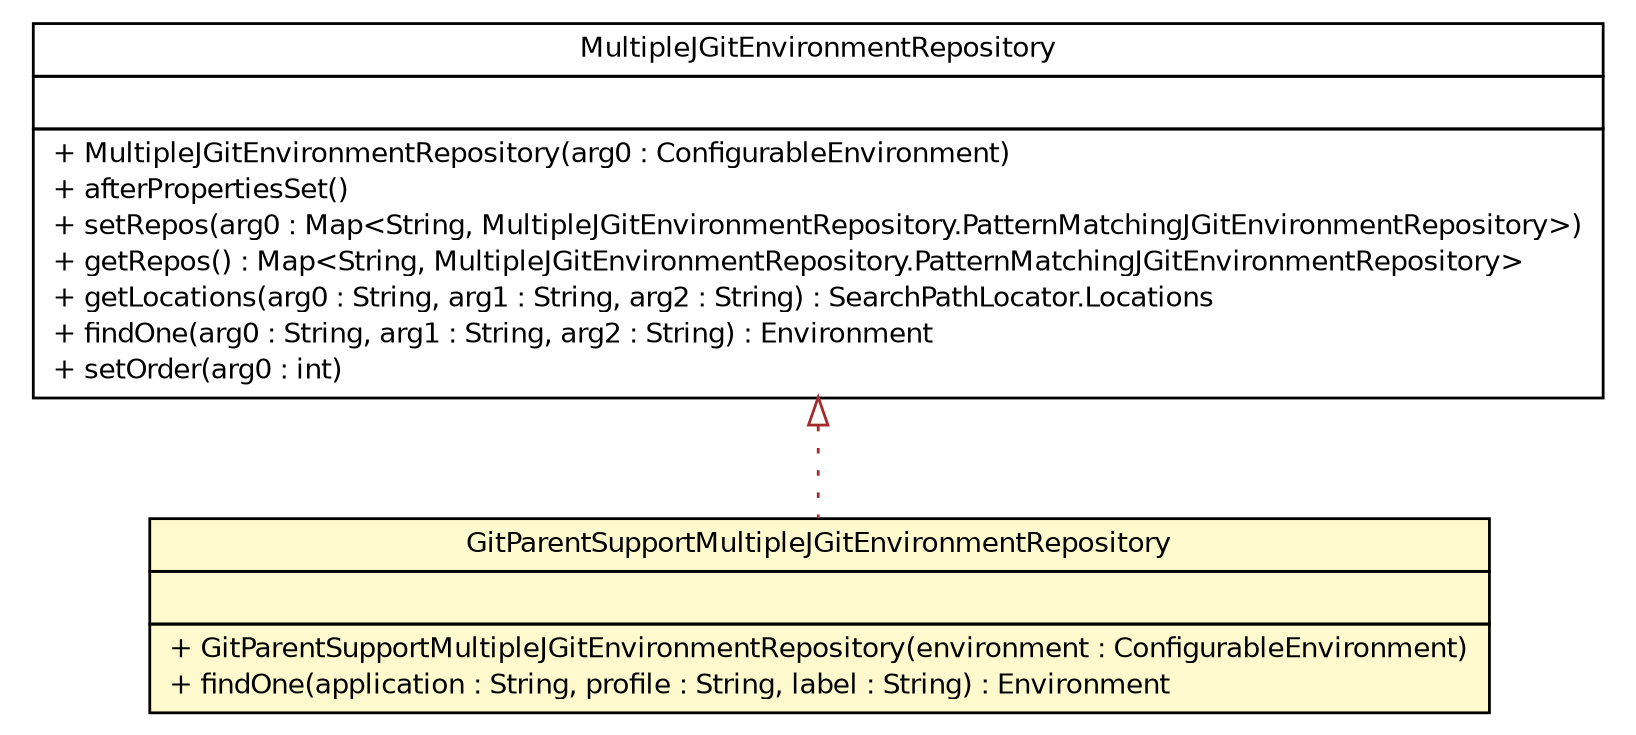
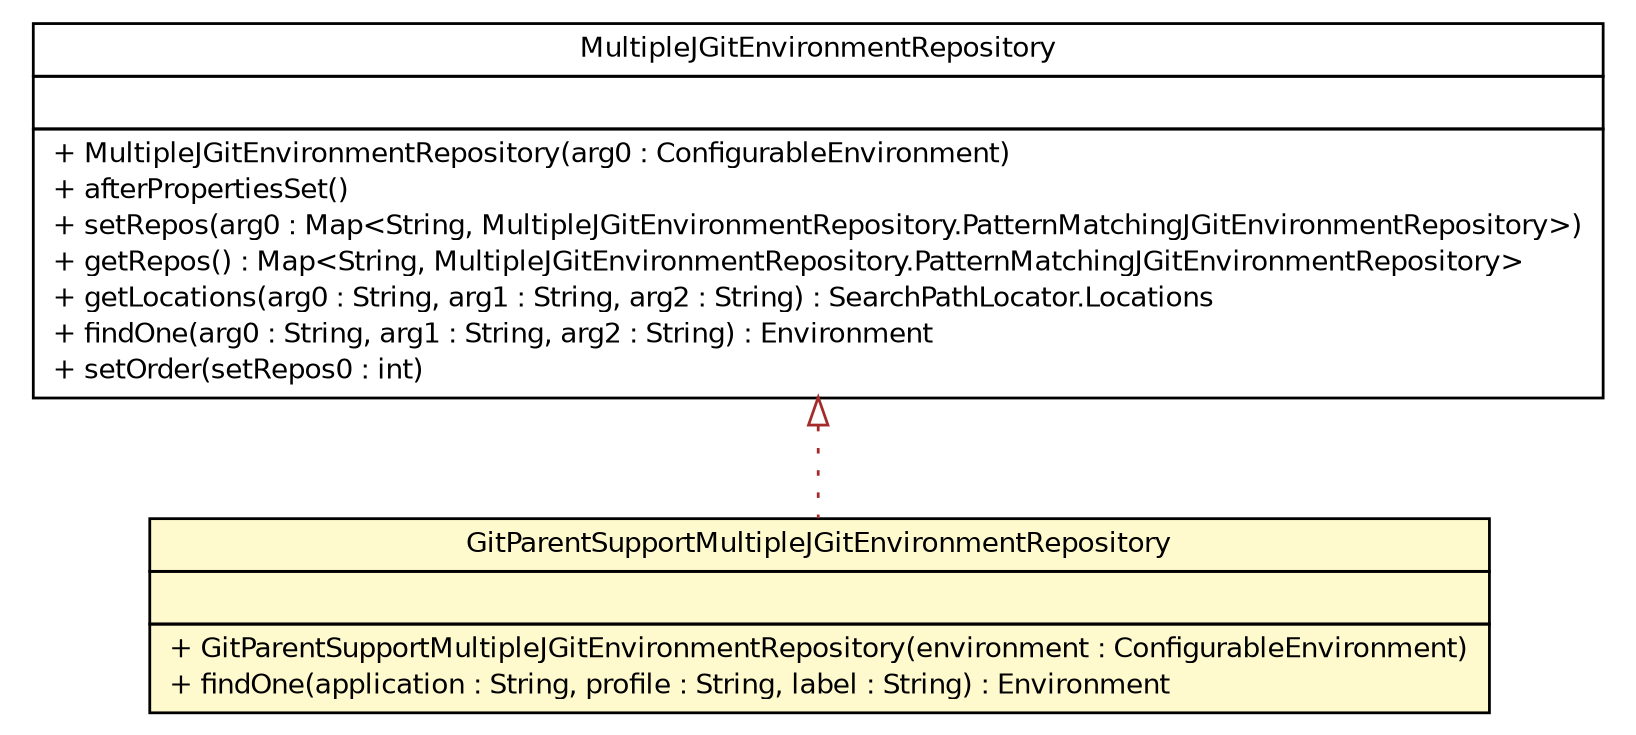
node "MultipleJGitEnvironmentRepository": text "+ setOrder(arg0 : int)" -> "+ setOrder(setRepos0 : int)"
